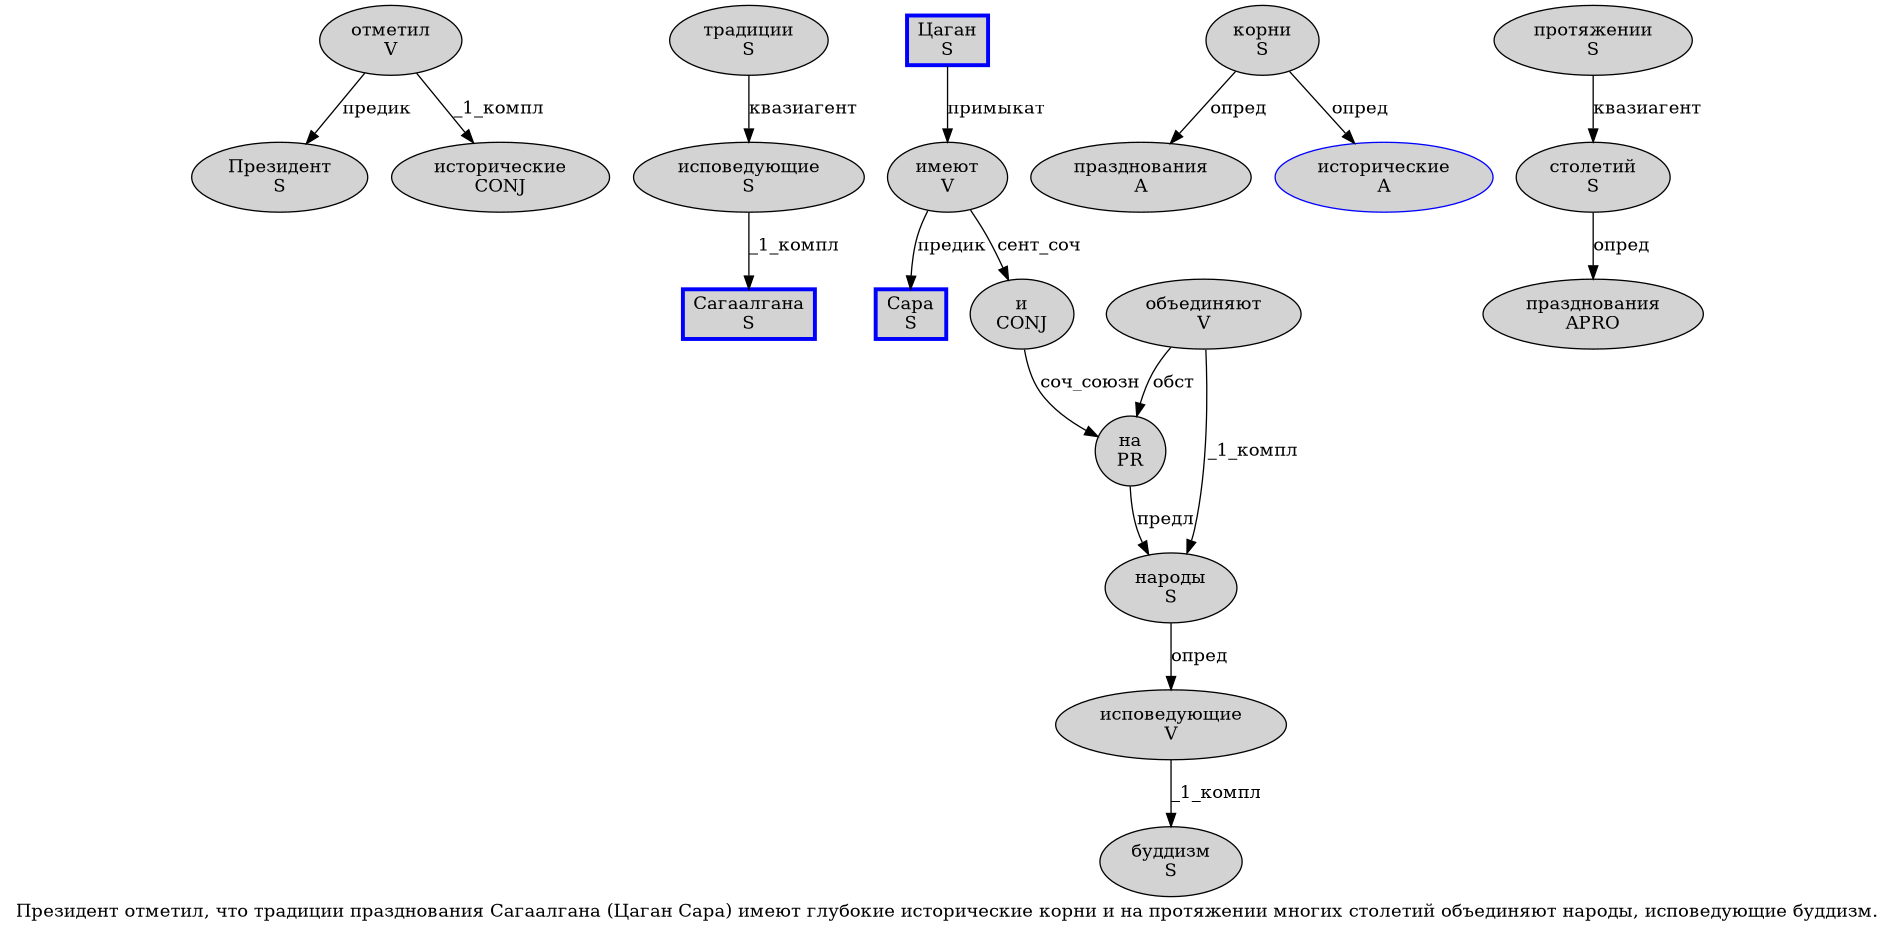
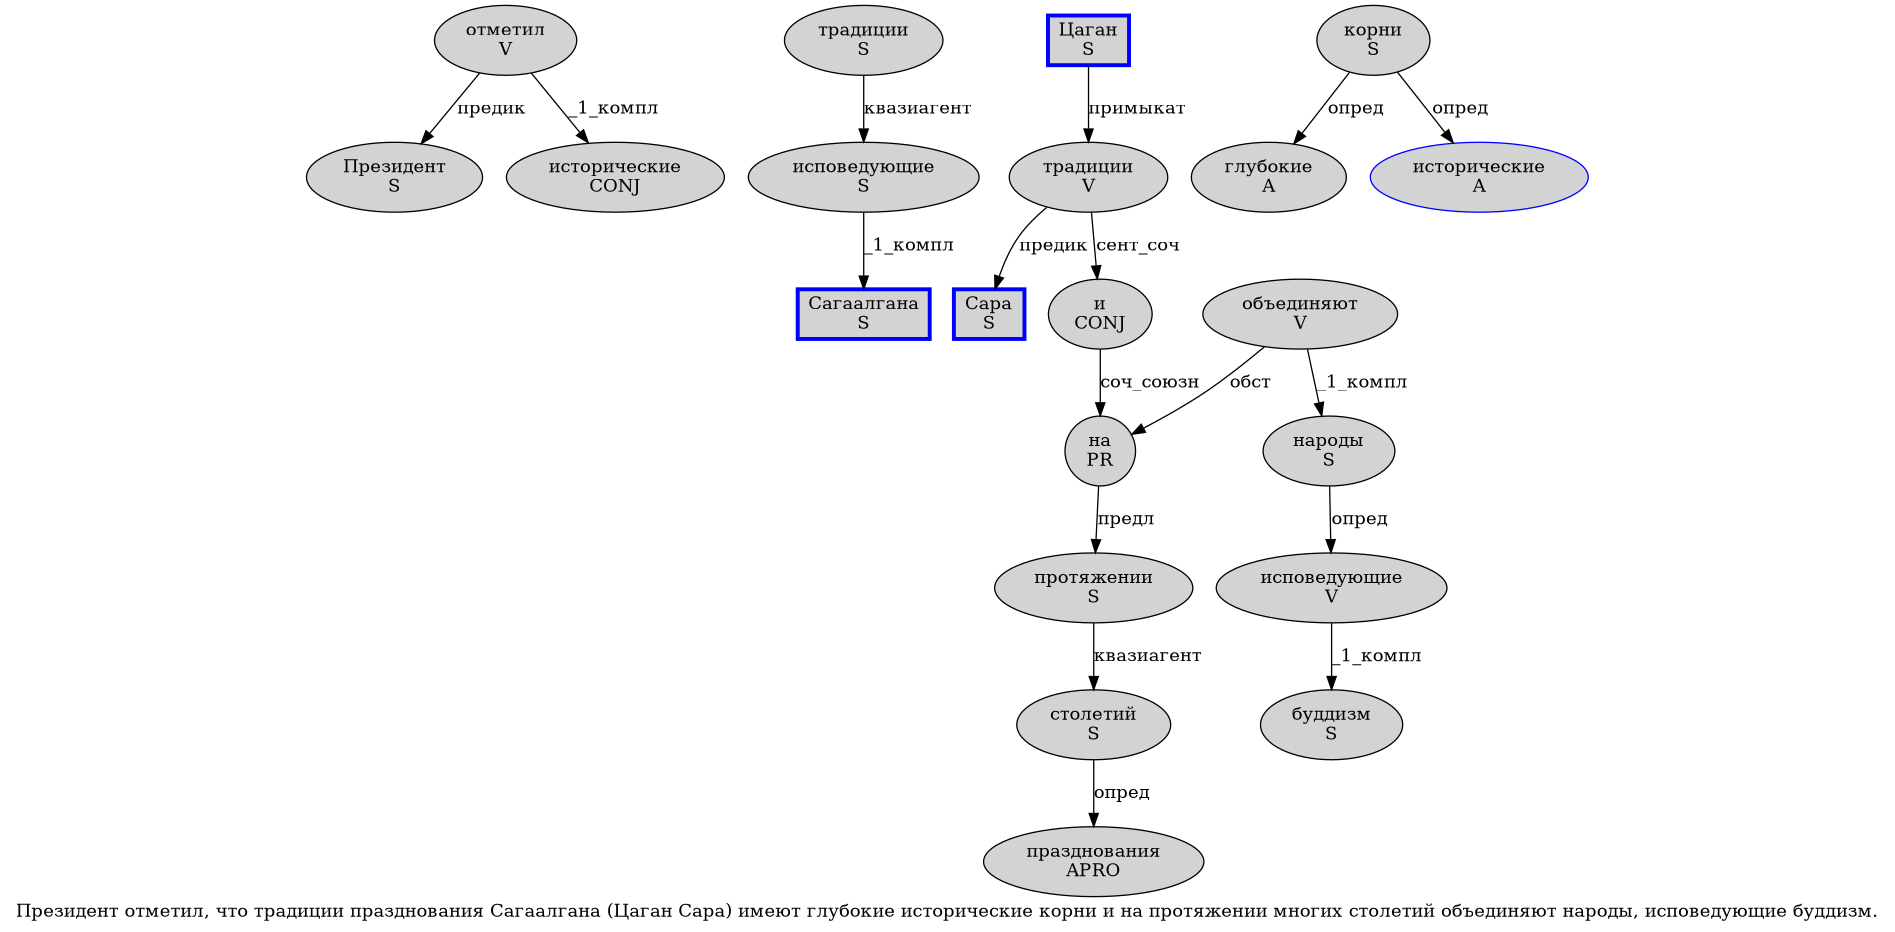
node "имеют V": label "имеют V" -> "традиции V"
node "празднования A": label "празднования A" -> "глубокие A"
edge "на PR" -> "народы S": now "на PR" -> "протяжении S"
